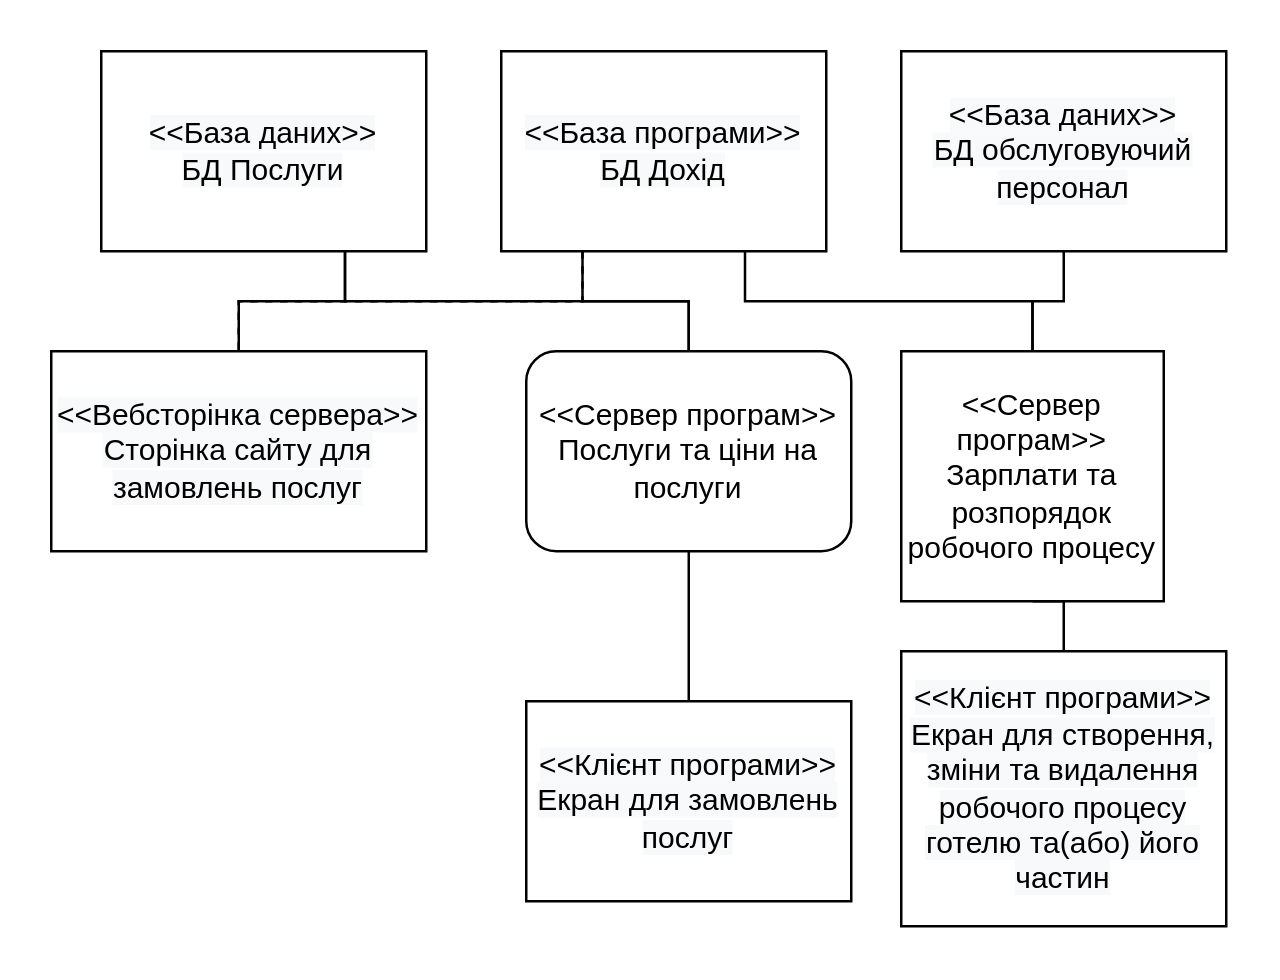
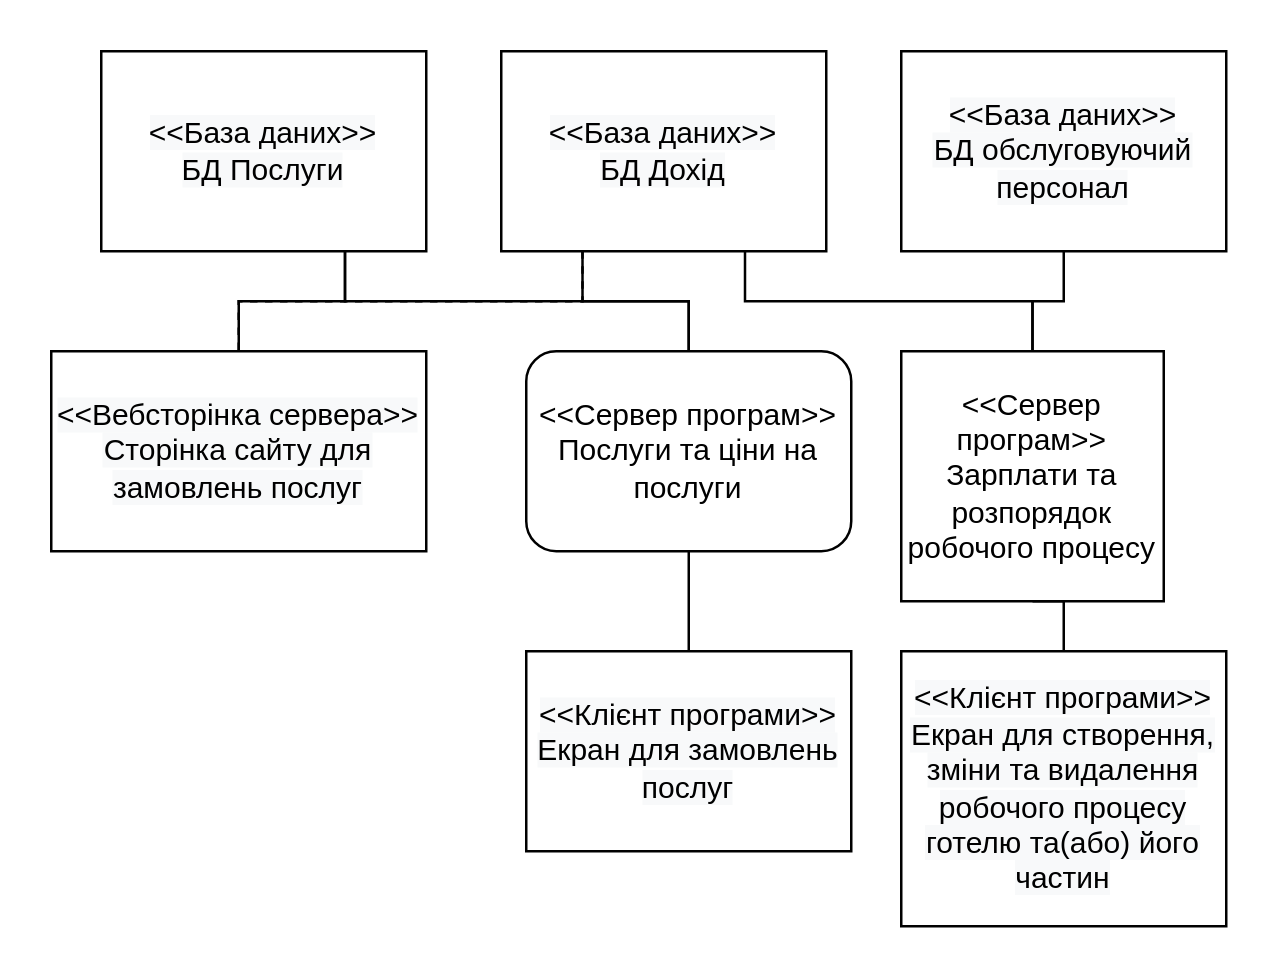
node "<<База програми>> БД Дохід": label "<<База програми>> БД Дохід" -> "<<База даних>> БД Дохід"
node "<<Клієнт програми>> Екран для замовлень послуг": moved (689, 801) -> (689, 751)
